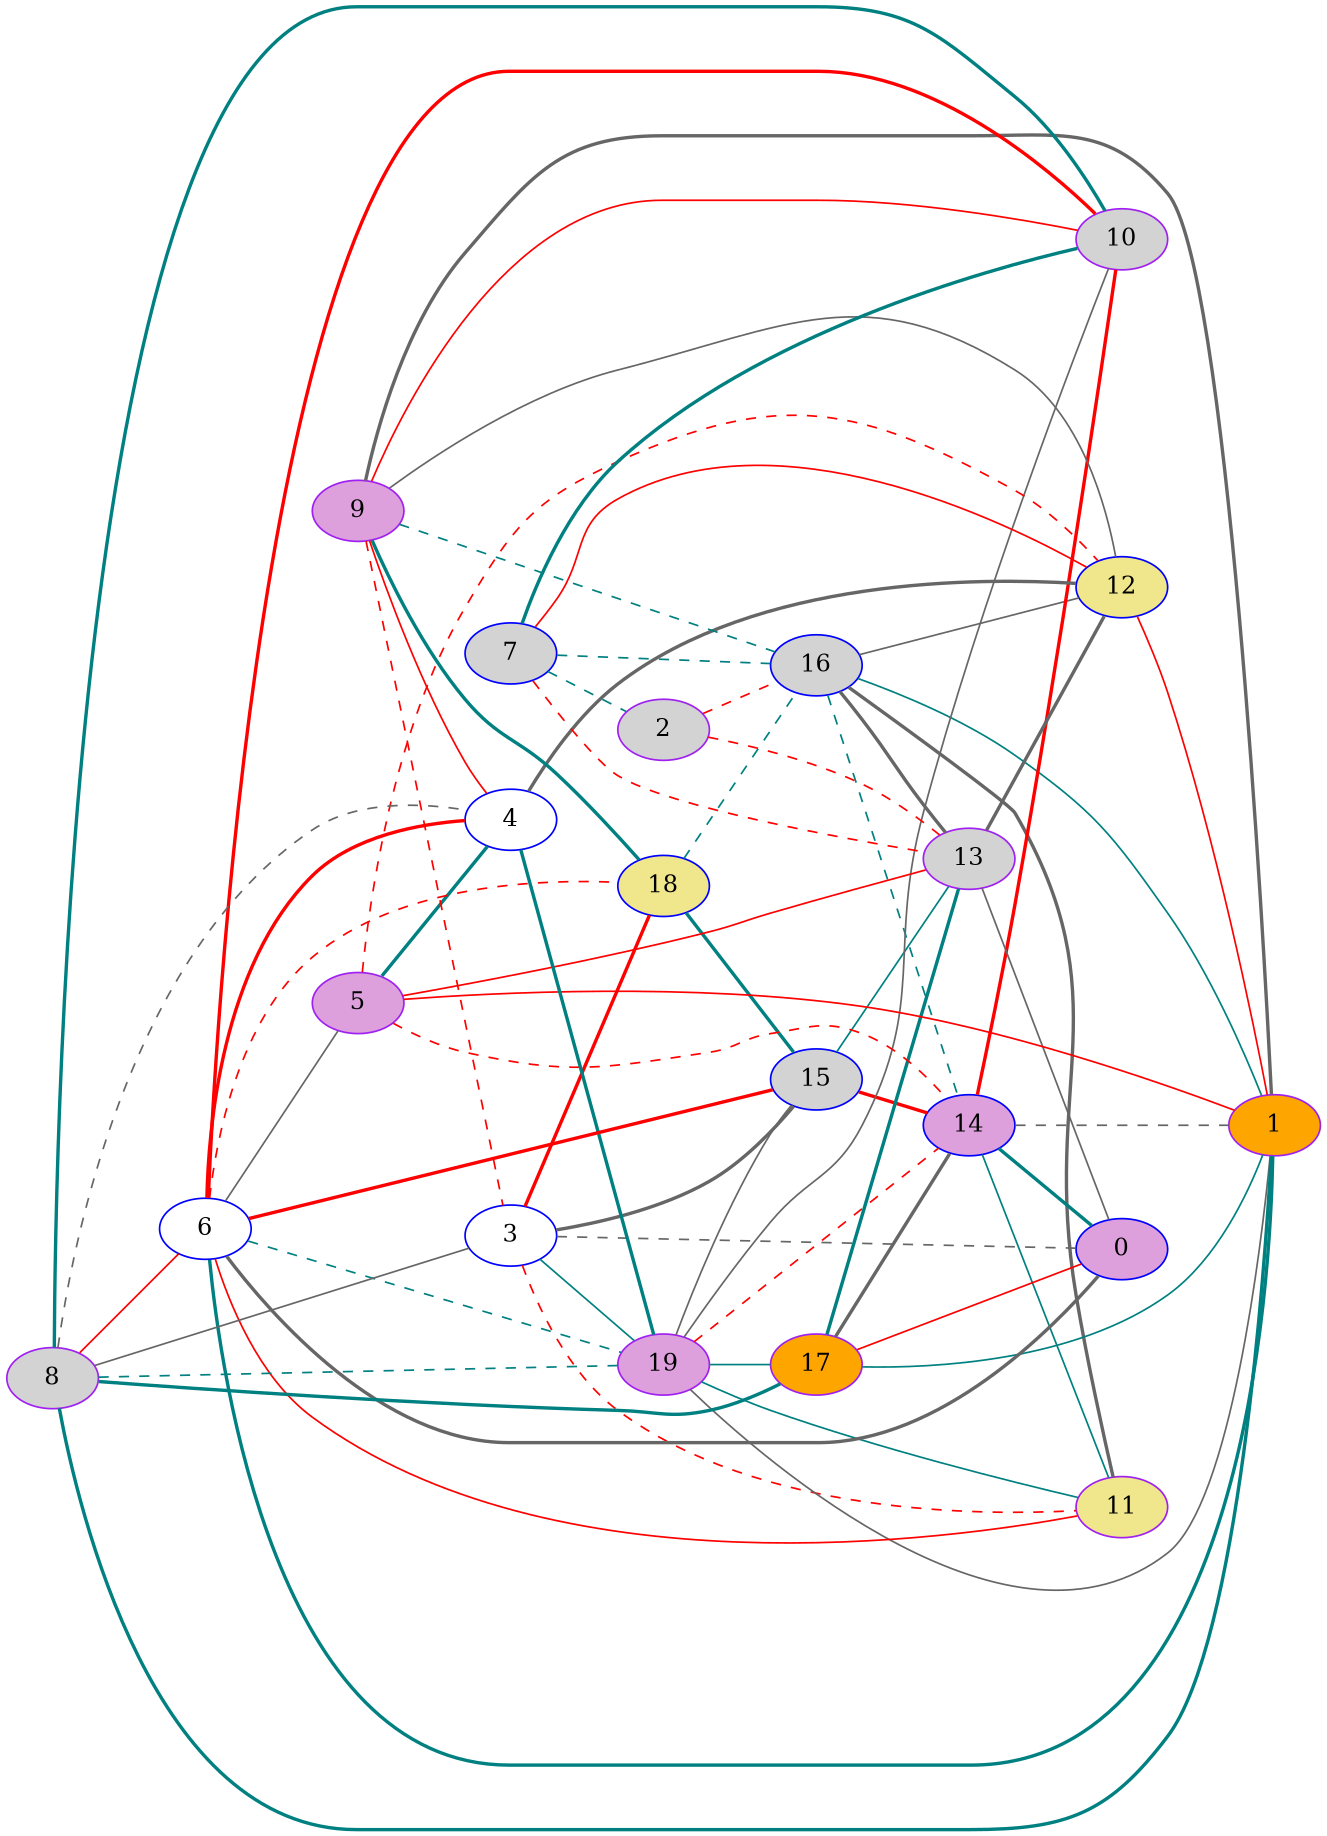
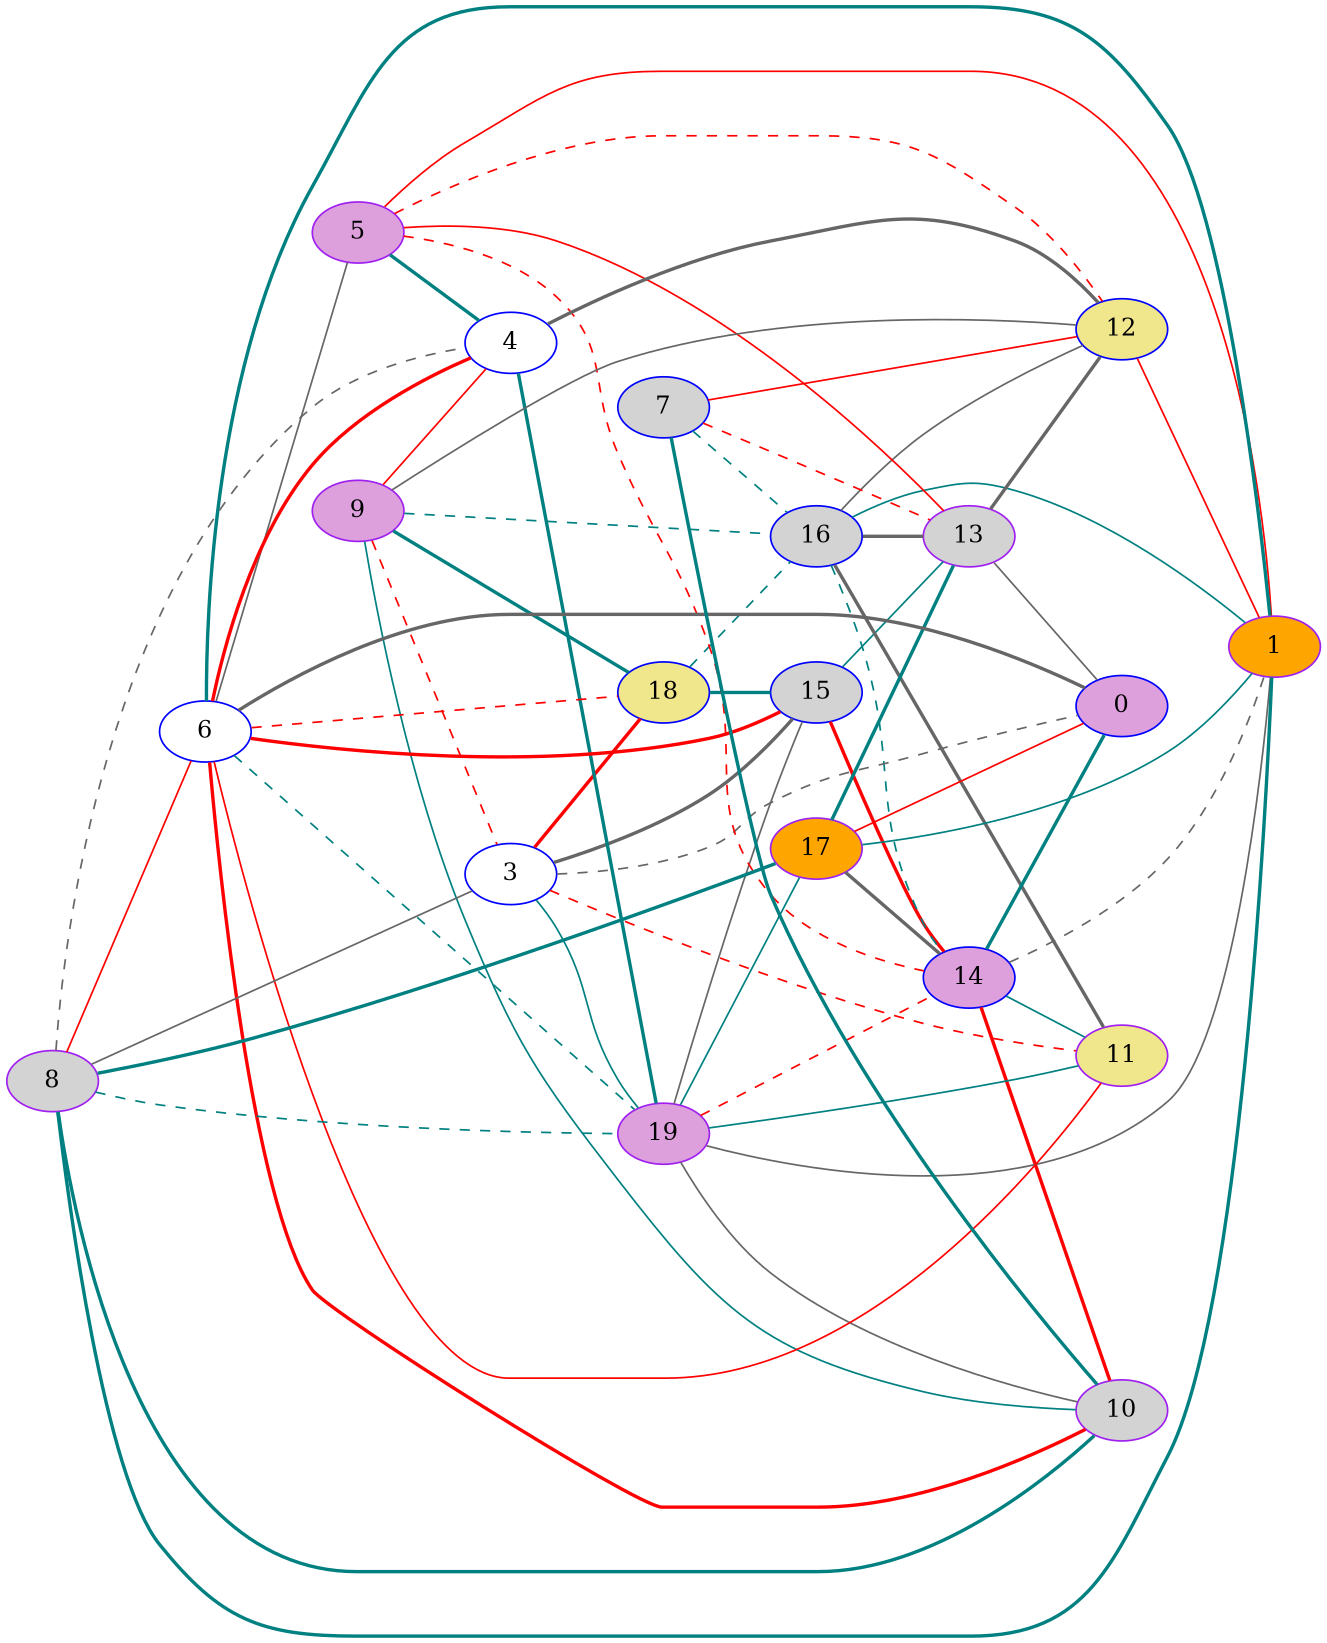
edge "9" -- "1": removed
edge "10" -- "9": color red -> teal
node "2": removed
